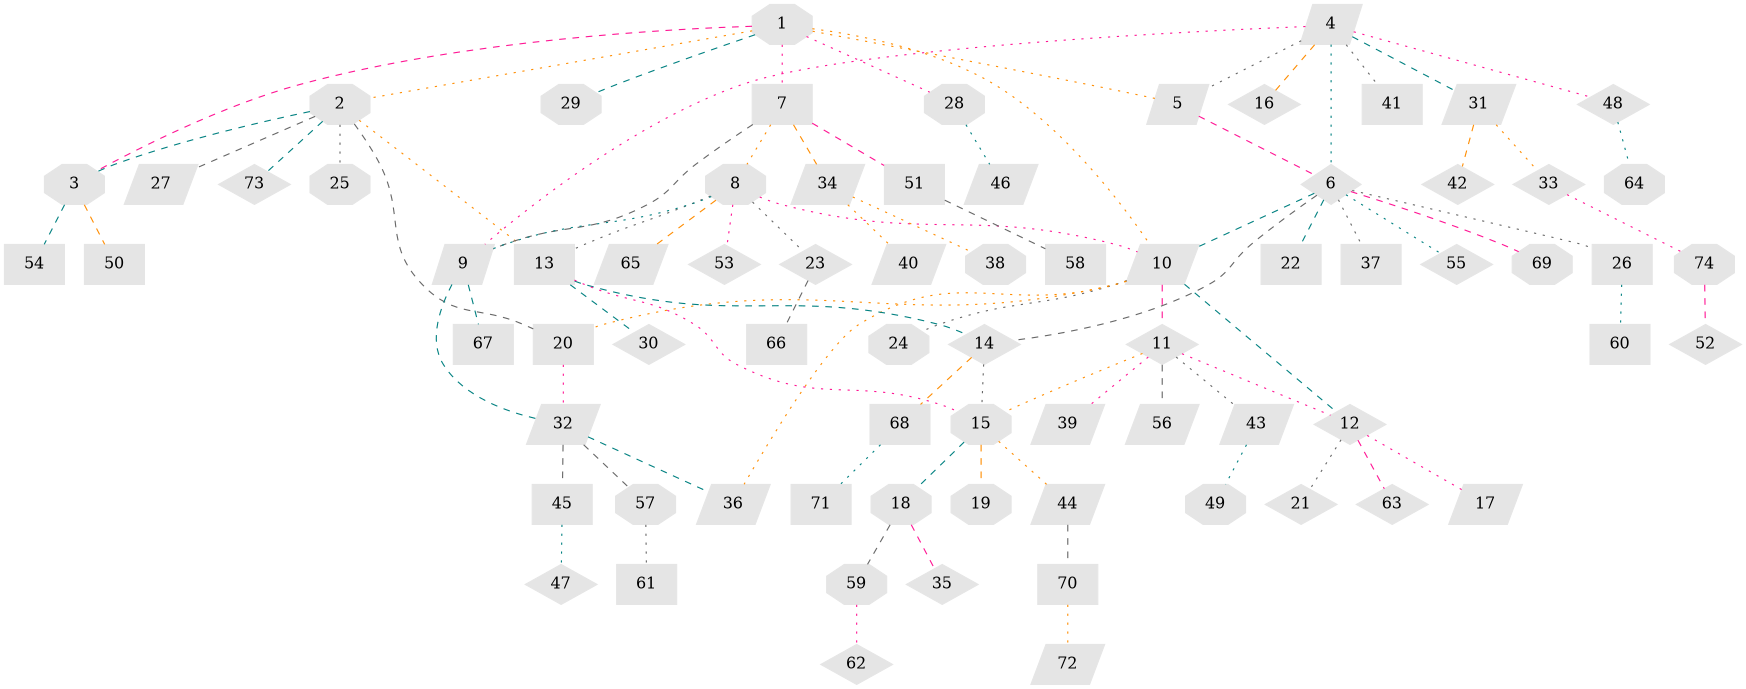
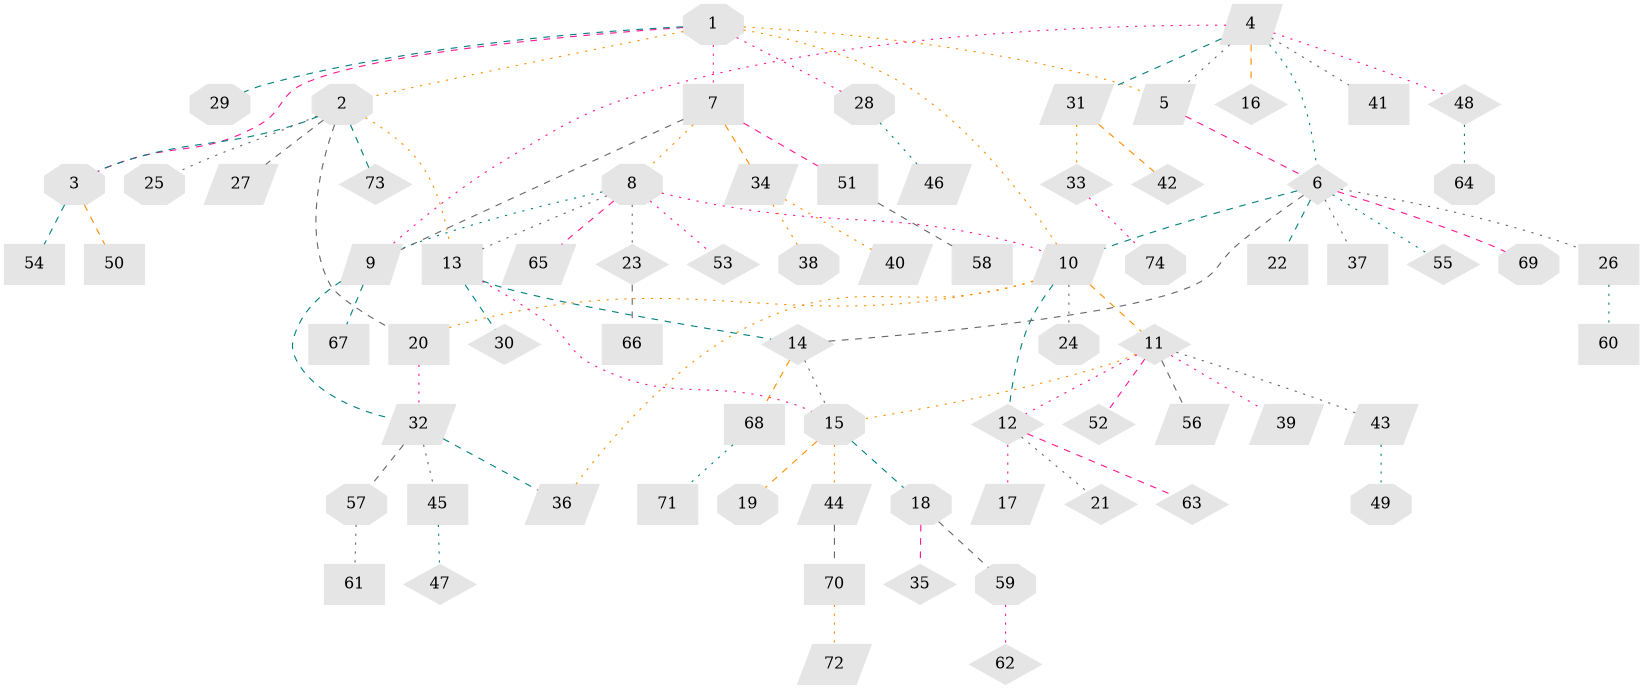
edge "8" -- "65": color darkorange -> deeppink
edge "10" -- "11": color deeppink -> darkorange
edge "74" -- "52": now "11" -- "52"
edge "32" -- "45": style dashed -> dotted
